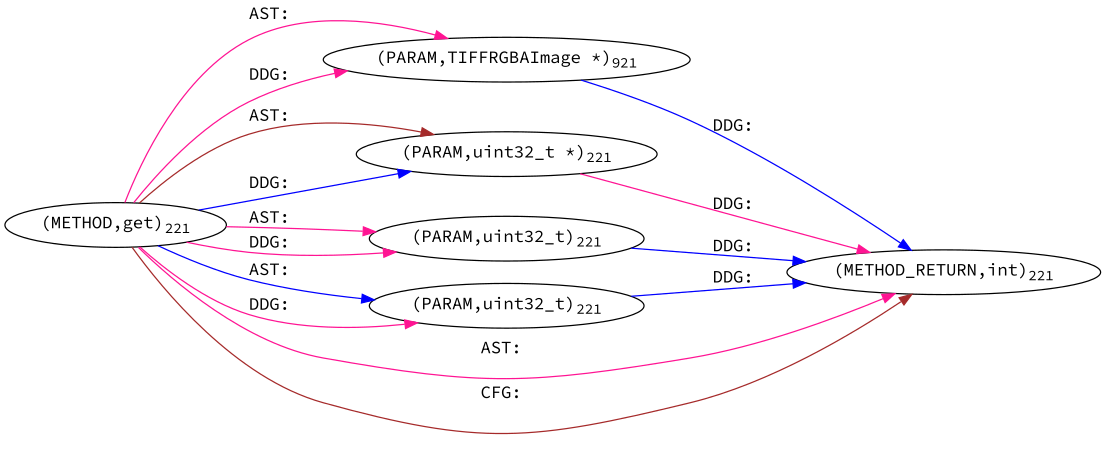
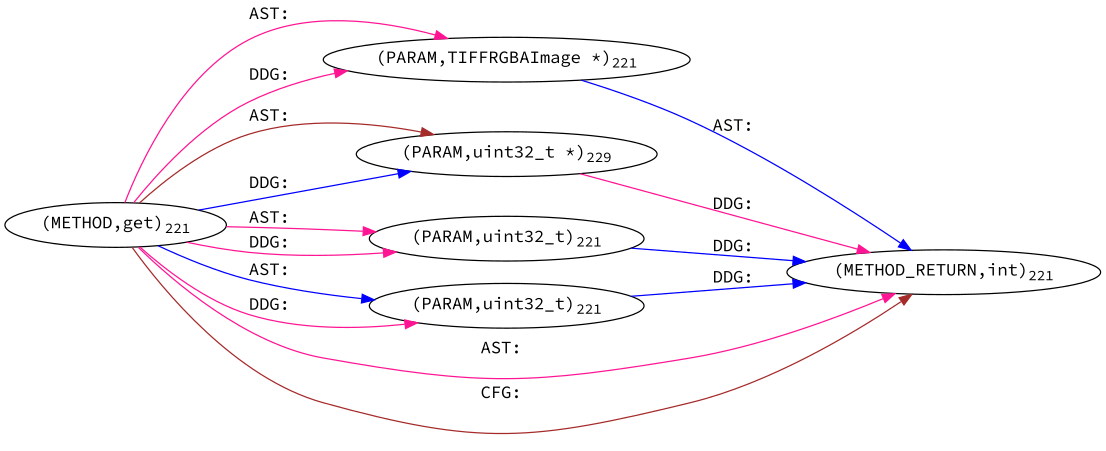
node "(PARAM,TIFFRGBAImage *)": text "921" -> "221"
edge "(PARAM,TIFFRGBAImage *)" -> "(METHOD_RETURN,int)": label "DDG: " -> "AST: "
node "(PARAM,uint32_t *)": text "221" -> "229"
